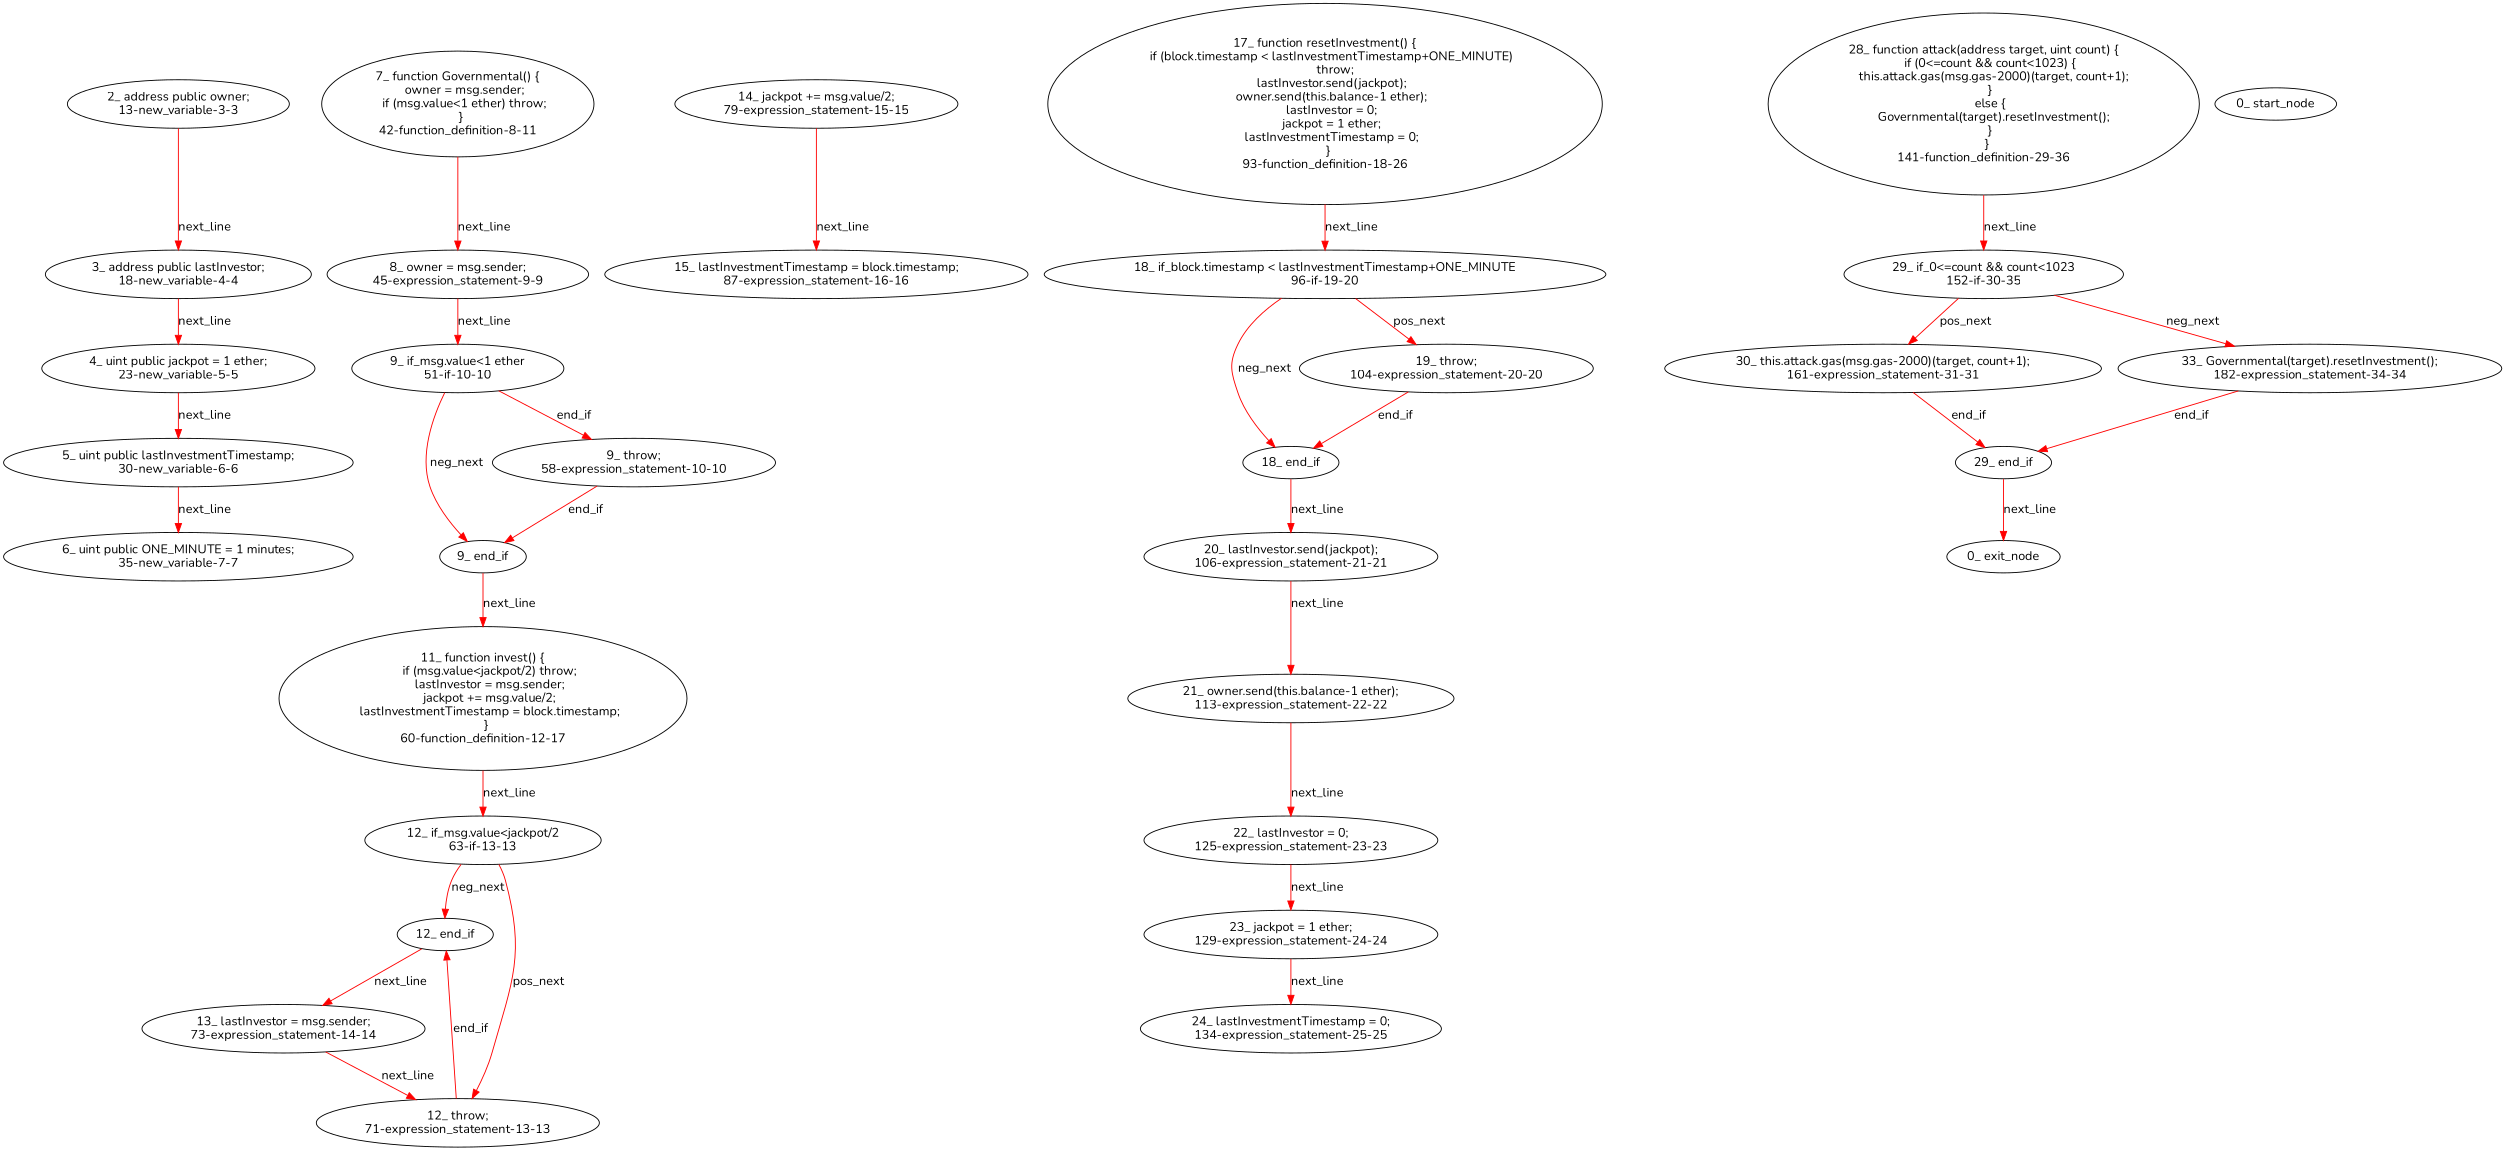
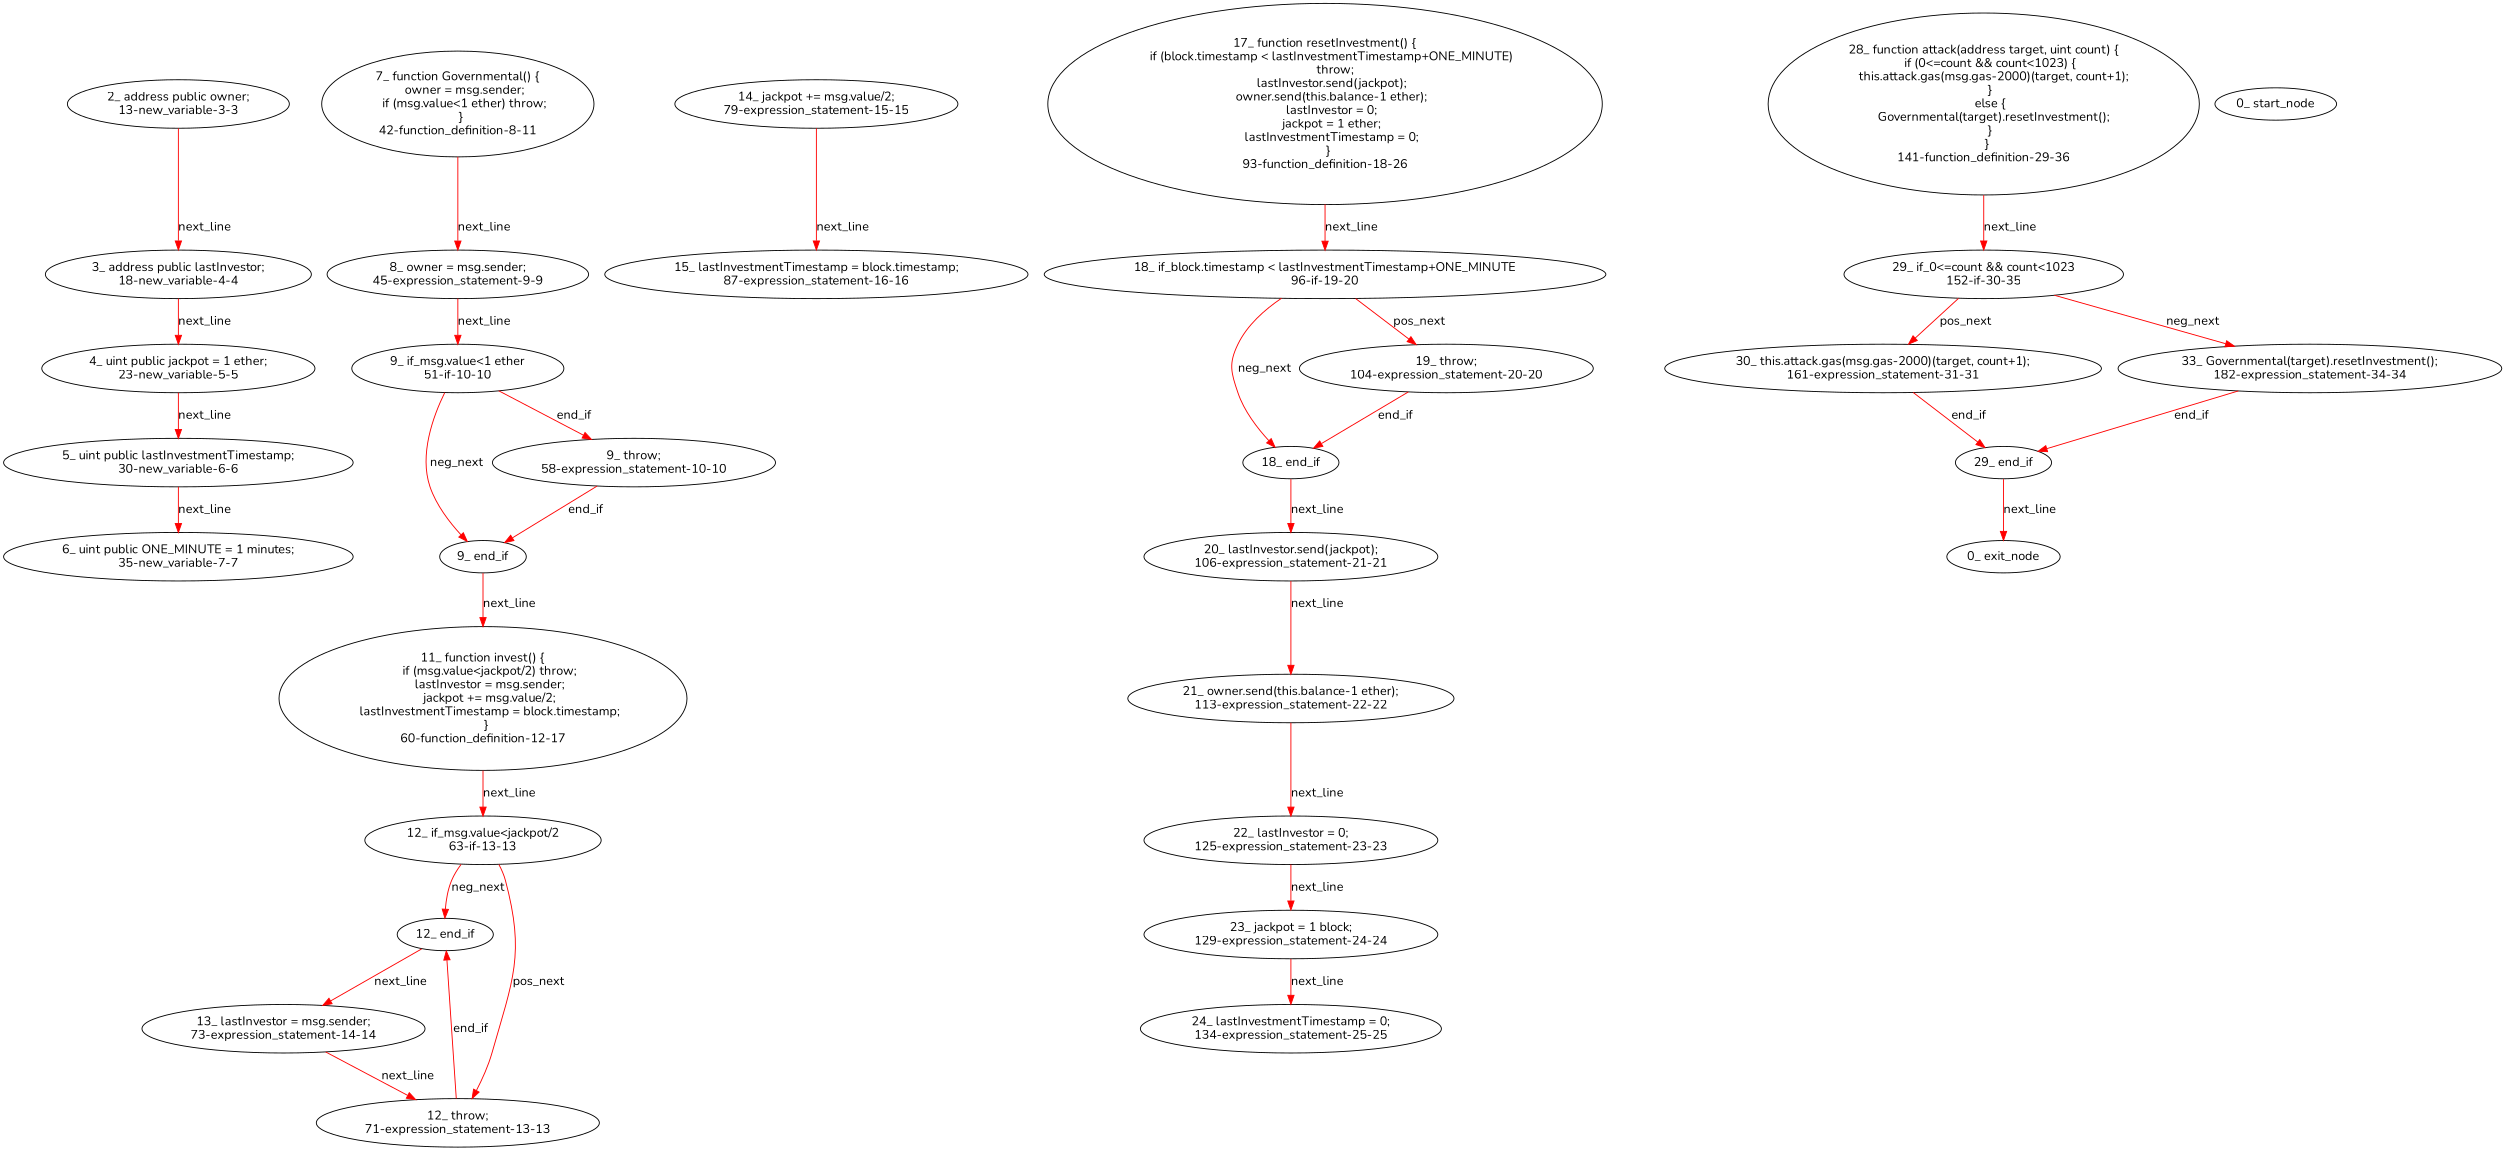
node "23_ jackpot = 1 ether; 129-expression_statement-24-24": label "23_ jackpot = 1 ether; 129-expression_statement-24-24" -> "23_ jackpot = 1 block; 129-expression_statement-24-24"
